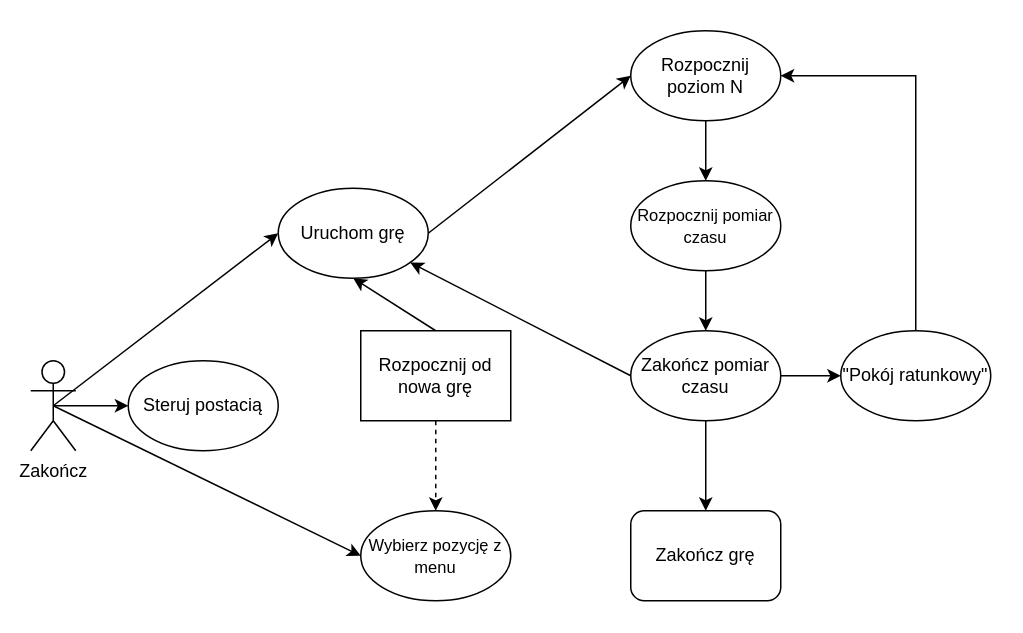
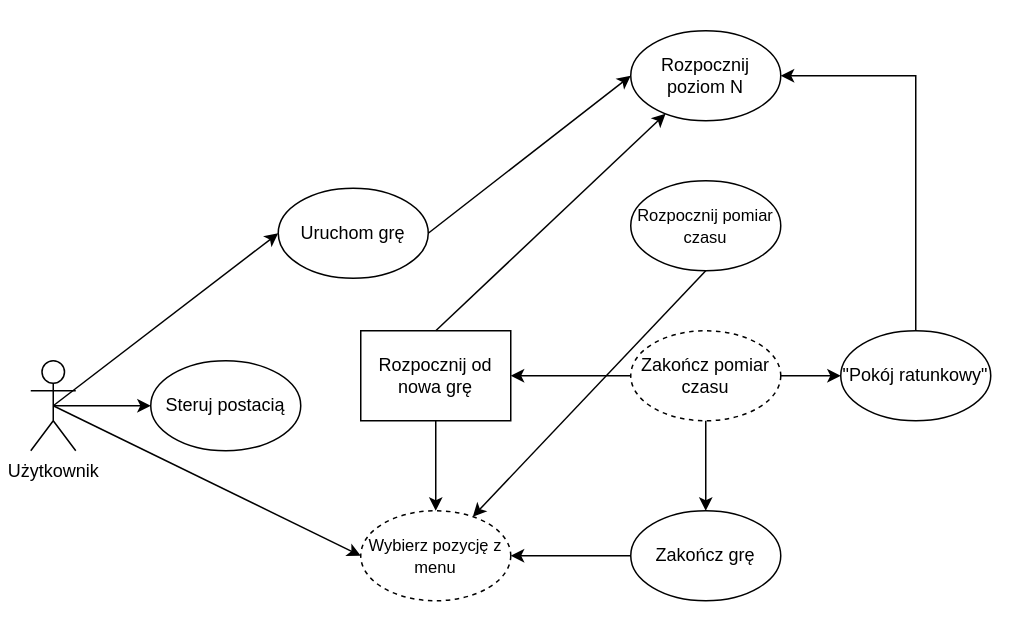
edge "Rozpocznij poziom N" -> "Rozpocznij pomiar czasu": removed
edge "Rozpocznij pomiar czasu" -> "Zakończ pomiar czasu": now "Rozpocznij pomiar czasu" -> "Wybierz pozycję z menu"
edge "Rozpocznij od nowa grę" -> "Uruchom grę": now "Rozpocznij od nowa grę" -> "Rozpocznij poziom N"
edge "Zakończ pomiar czasu" -> "Uruchom grę": now "Zakończ pomiar czasu" -> "Rozpocznij od nowa grę"
node "Zakończ pomiar czasu": style solid -> dashed
node "Steruj postacią": moved (203, 406) -> (226, 406)
edge "Rozpocznij od nowa grę" -> "Wybierz pozycję z menu": style dashed -> solid
node "Zakończ": label "Zakończ" -> "Użytkownik"
node "Wybierz pozycję z menu": style solid -> dashed
edge "Zakończ grę" -> "Wybierz pozycję z menu": added
node "Zakończ grę": shape rounded rectangle -> ellipse
